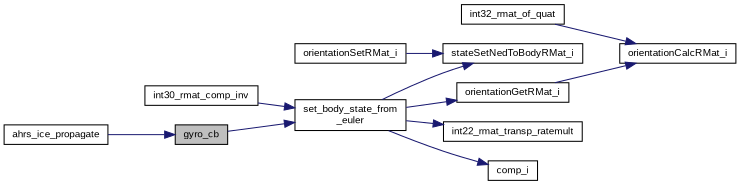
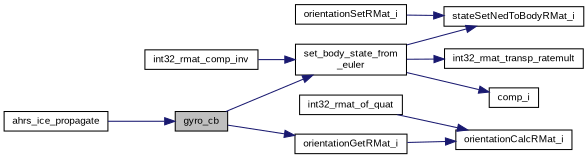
node "int30_rmat_comp_inv": label "int30_rmat_comp_inv" -> "int32_rmat_comp_inv"
edge "set_body_state_from _euler" -> "orientationGetRMat_i": now "gyro_cb" -> "orientationGetRMat_i"
node "int22_rmat_transp_ratemult": label "int22_rmat_transp_ratemult" -> "int32_rmat_transp_ratemult"
